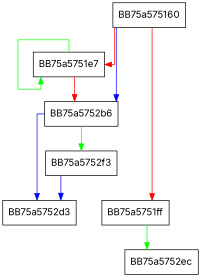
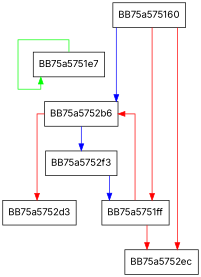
edge "BB75a575160" -> "BB75a5751e7": now "BB75a575160" -> "BB75a5752ec"
edge "BB75a5751e7" -> "BB75a5752b6": now "BB75a5751ff" -> "BB75a5752b6"
edge "BB75a5752b6" -> "BB75a5752f3": color green -> blue
edge "BB75a5752b6" -> "BB75a5752d3": color blue -> red
edge "BB75a5752f3" -> "BB75a5752d3": now "BB75a5752f3" -> "BB75a5751ff"
edge "BB75a5751ff" -> "BB75a5752ec": color green -> red
